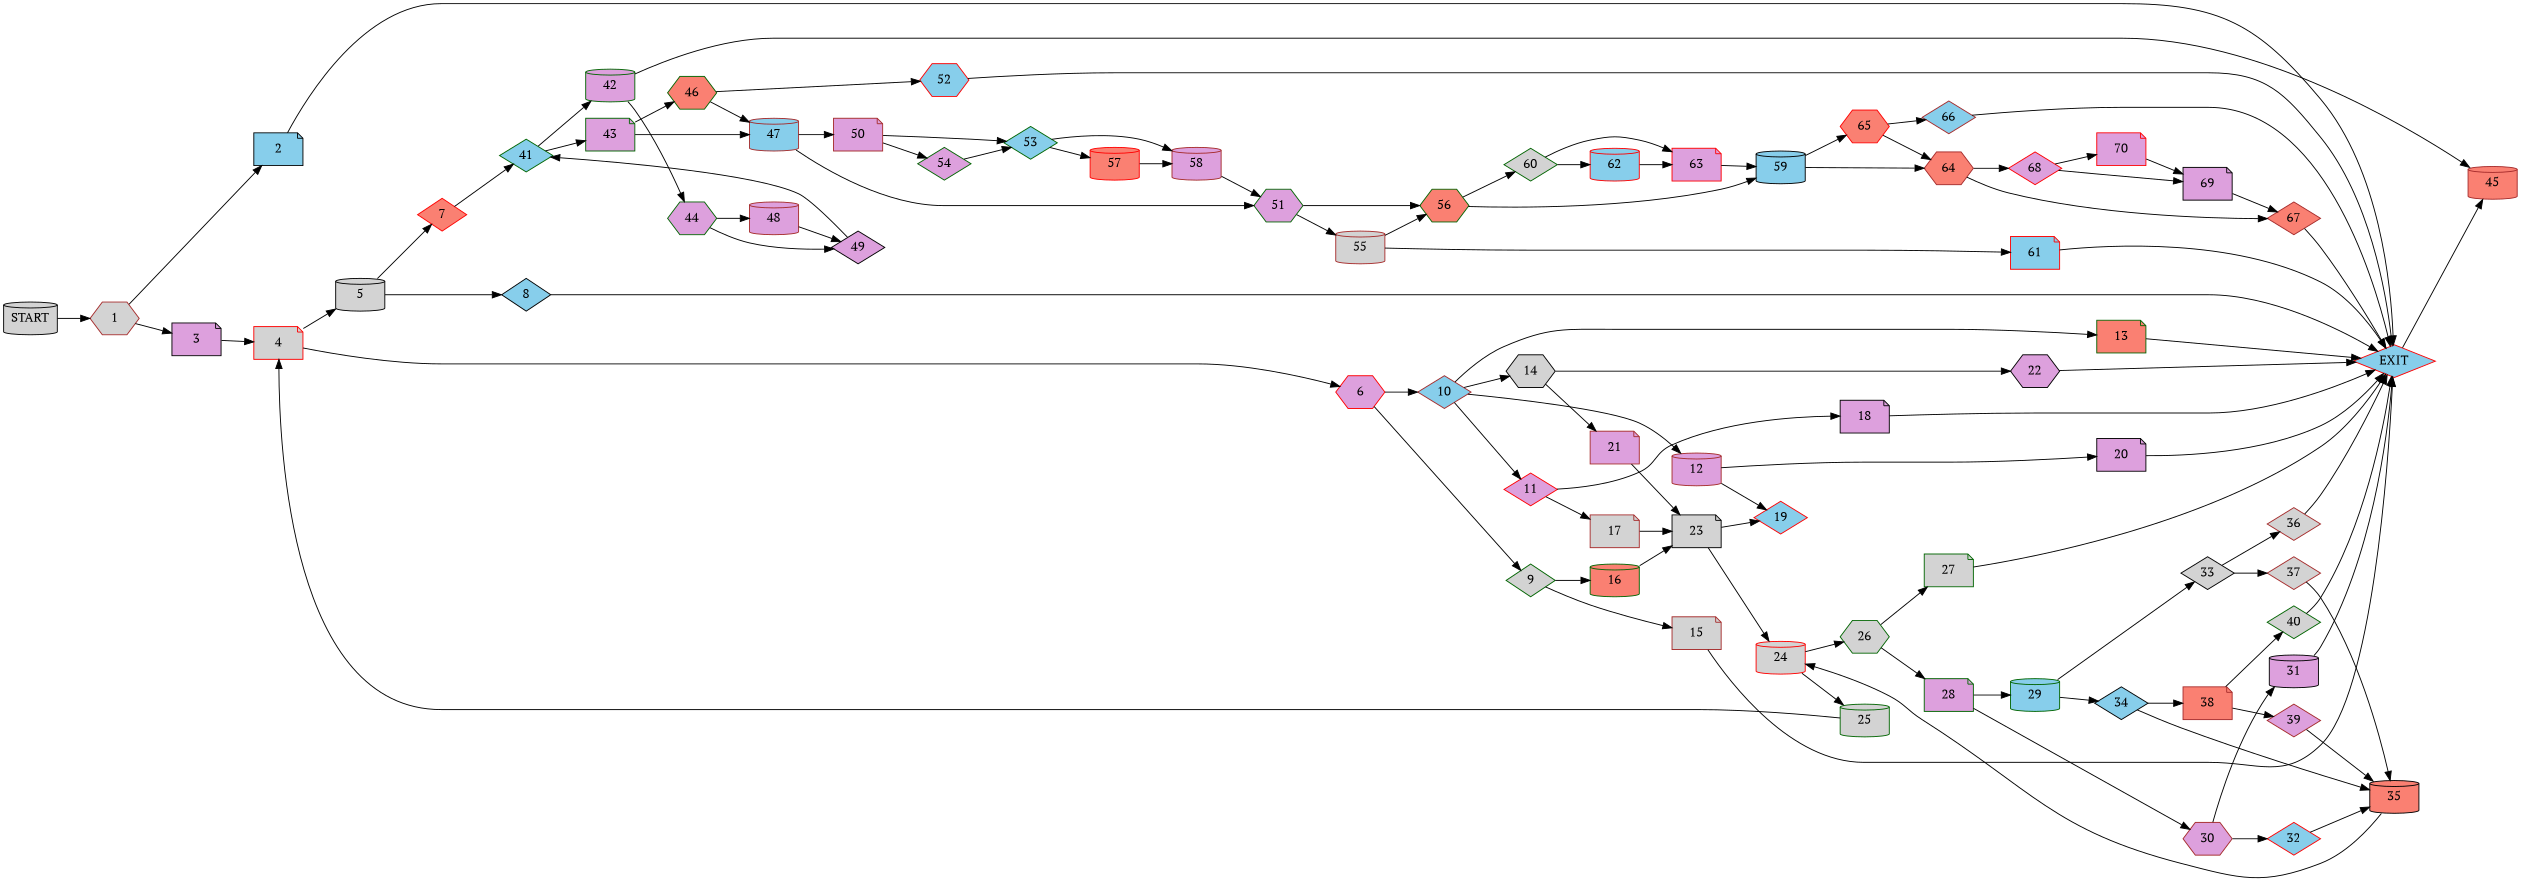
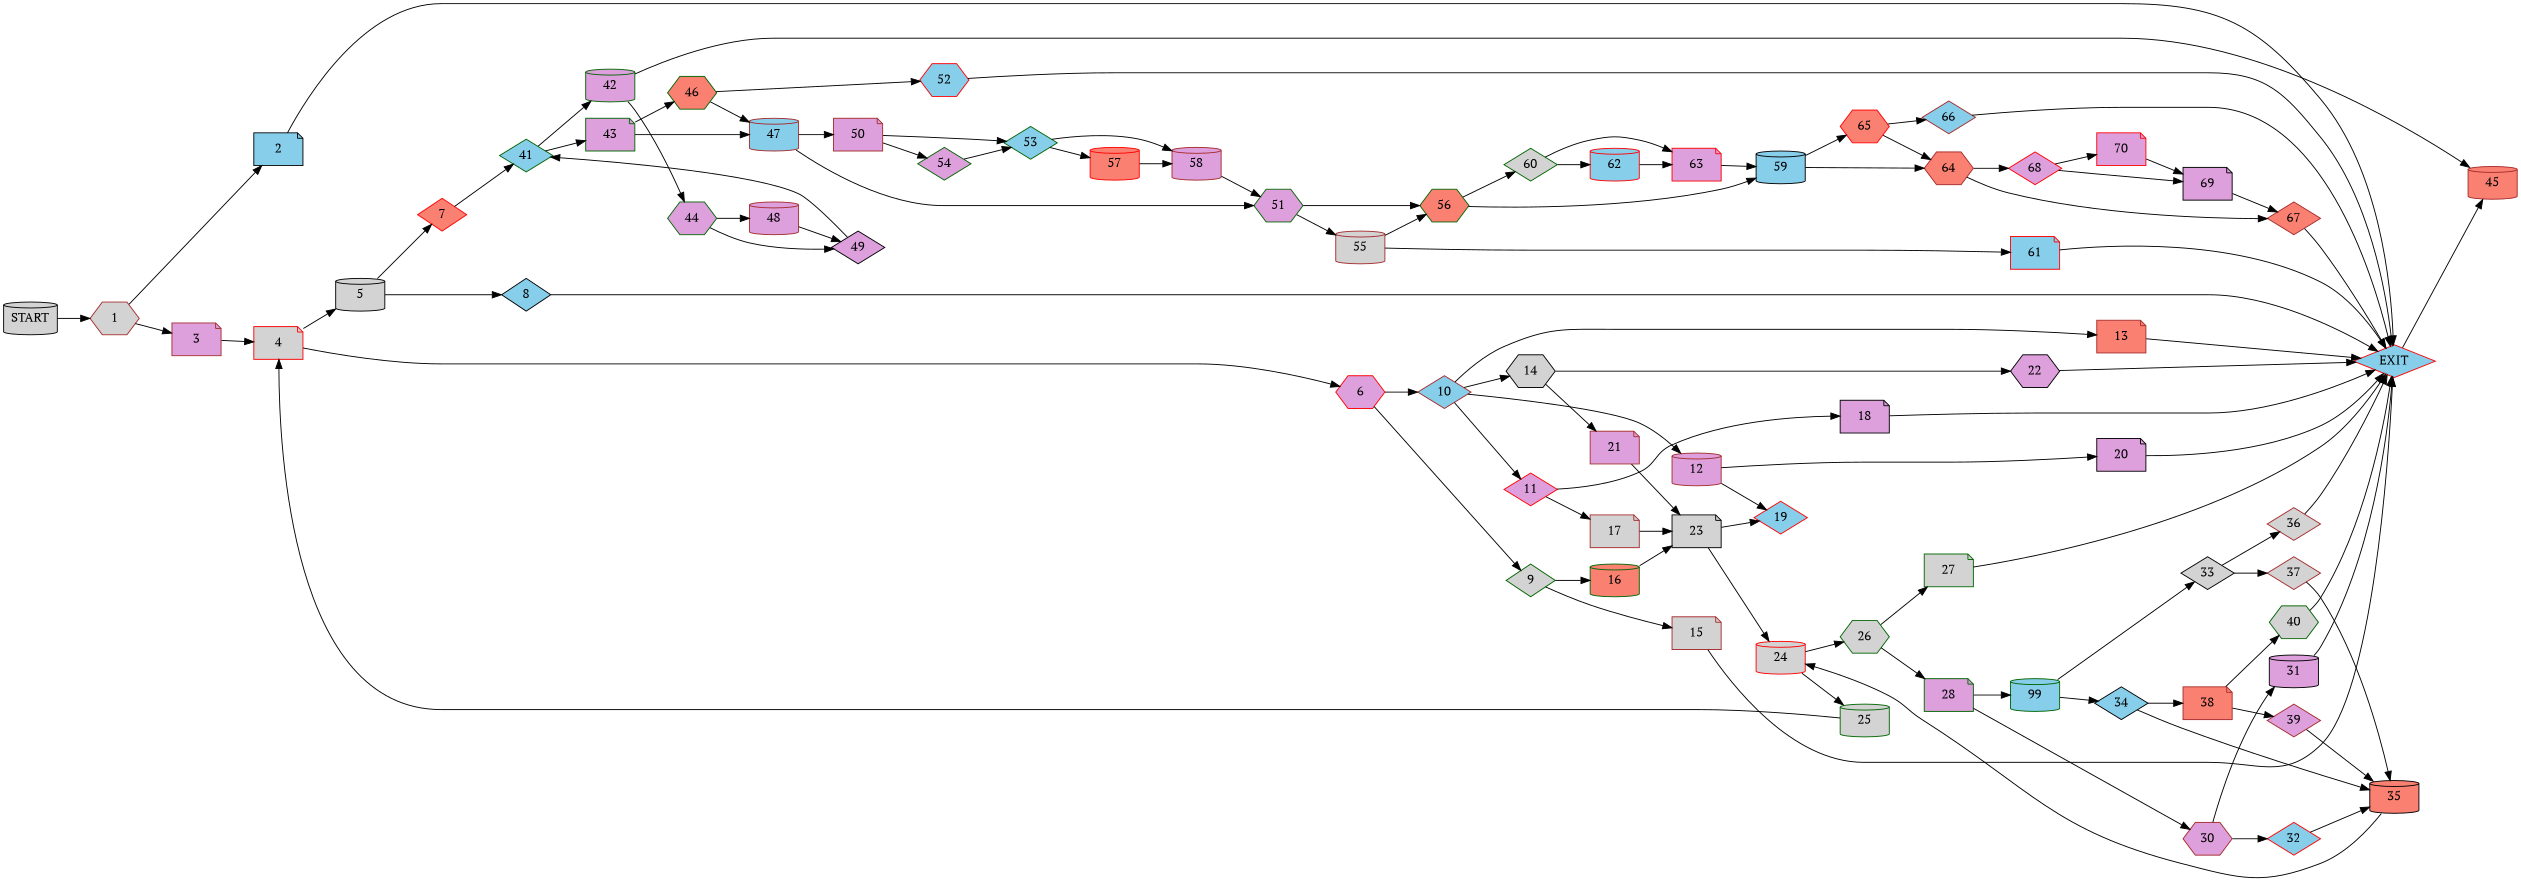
node "13": color darkgreen -> brown
node "3": color black -> brown
node "40": shape diamond -> hexagon
node "29": label "29" -> "99"
